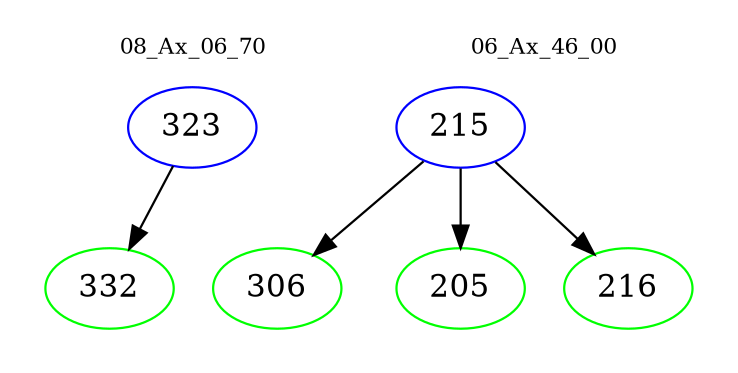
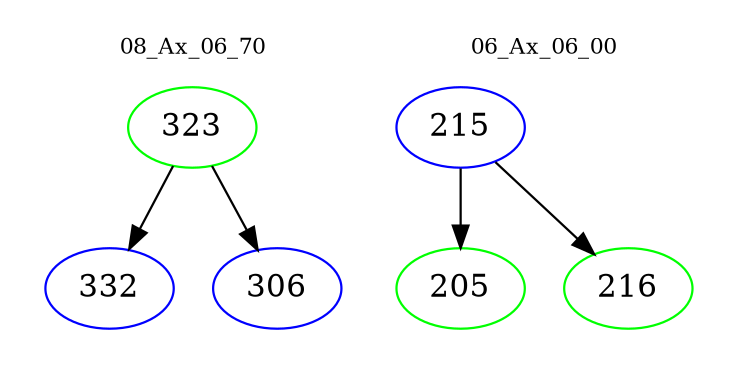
cluster "06_Ax_46_00": label "06_Ax_46_00" -> "06_Ax_06_00"
node "323": color blue -> green
edge "215" -> "306": now "323" -> "306"
node "332": color green -> blue
node "306": color green -> blue
